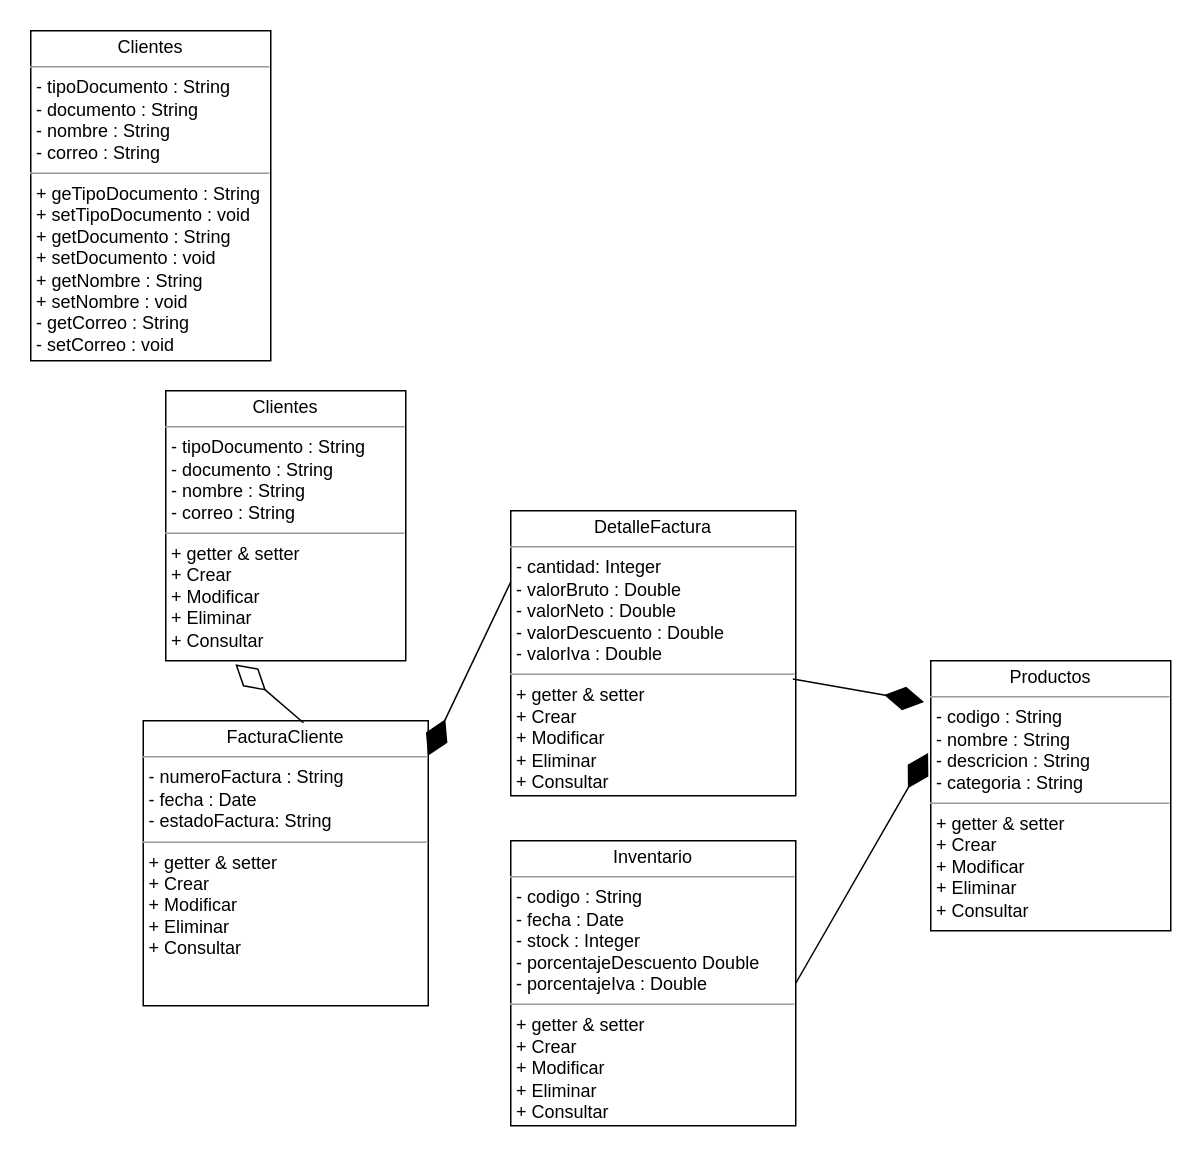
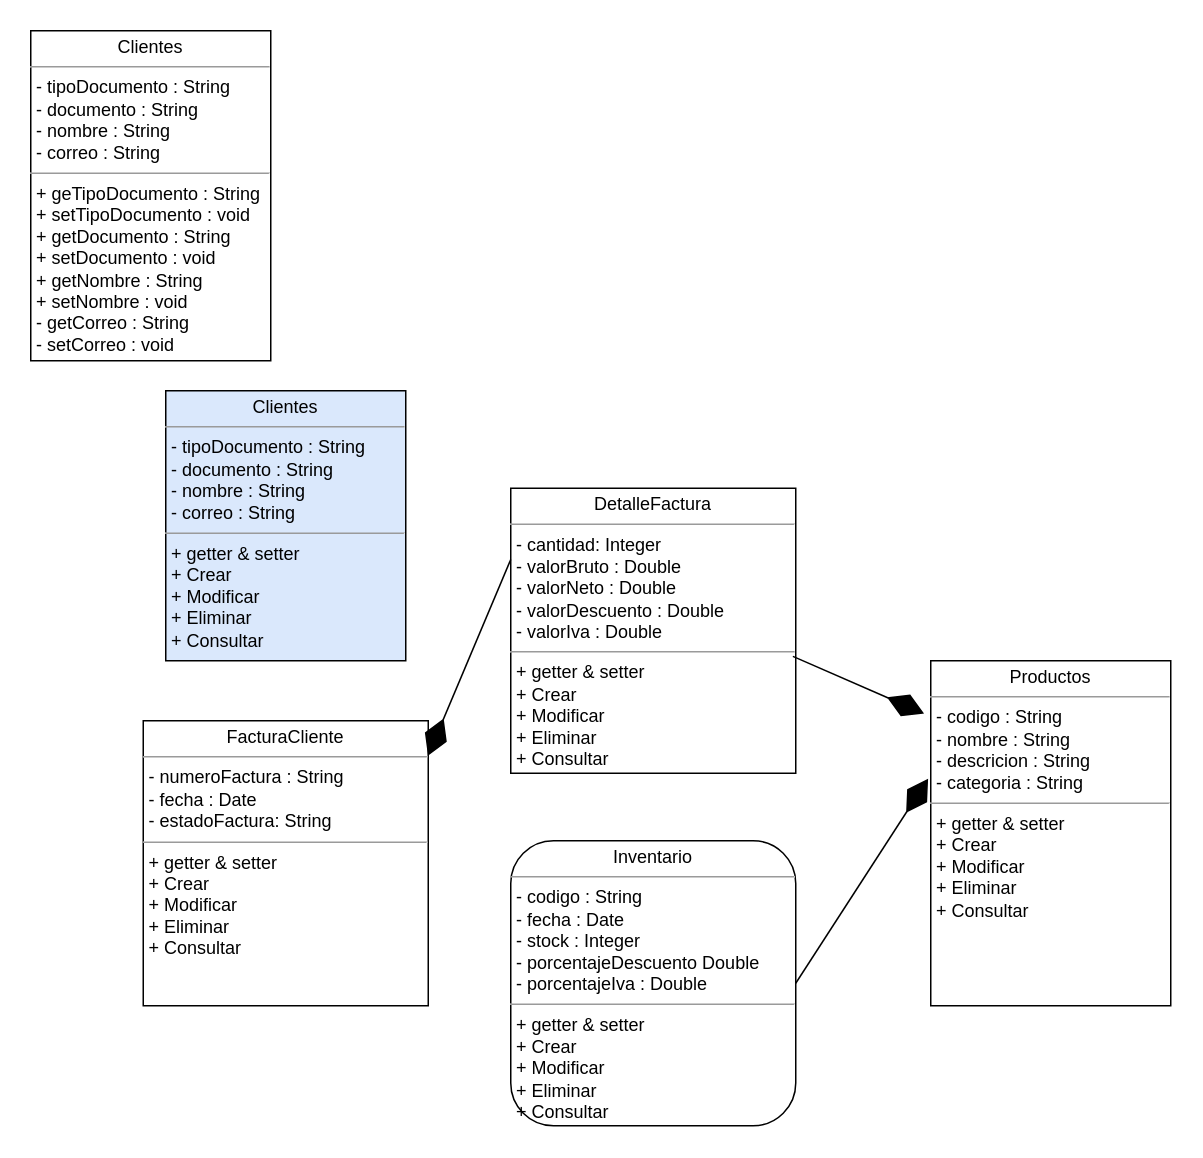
node "Clientes - tipoDocumento : String - documento : String - nombre : String - correo : String + getter & setter + Crear + Modificar + Eliminar + Consultar": fillcolor #ffffff -> #dae8fc
node "DetalleFactura - cantidad: Integer - valorBruto : Double - valorNeto : Double - valorDescuento : Double - valorIva : Double + getter & setter + Crear + Modificar + Eliminar + Consultar": moved (653, 653) -> (653, 631)
edge "FacturaCliente - numeroFactura : String - fecha : Date - estadoFactura: String + getter & setter + Crear + Modificar + Eliminar + Consultar" -> "Clientes - tipoDocumento : String - documento : String - nombre : String - correo : String + getter & setter + Crear + Modificar + Eliminar + Consultar": removed
node "Productos - codigo : String - nombre : String - descricion : String - categoria : String + getter & setter + Crear + Modificar + Eliminar + Consultar": size 240x270 -> 240x345
node "Inventario - codigo : String - fecha : Date - stock : Integer - porcentajeDescuento Double - porcentajeIva : Double + getter & setter + Crear + Modificar + Eliminar + Consultar": shape rectangle -> rounded rectangle
